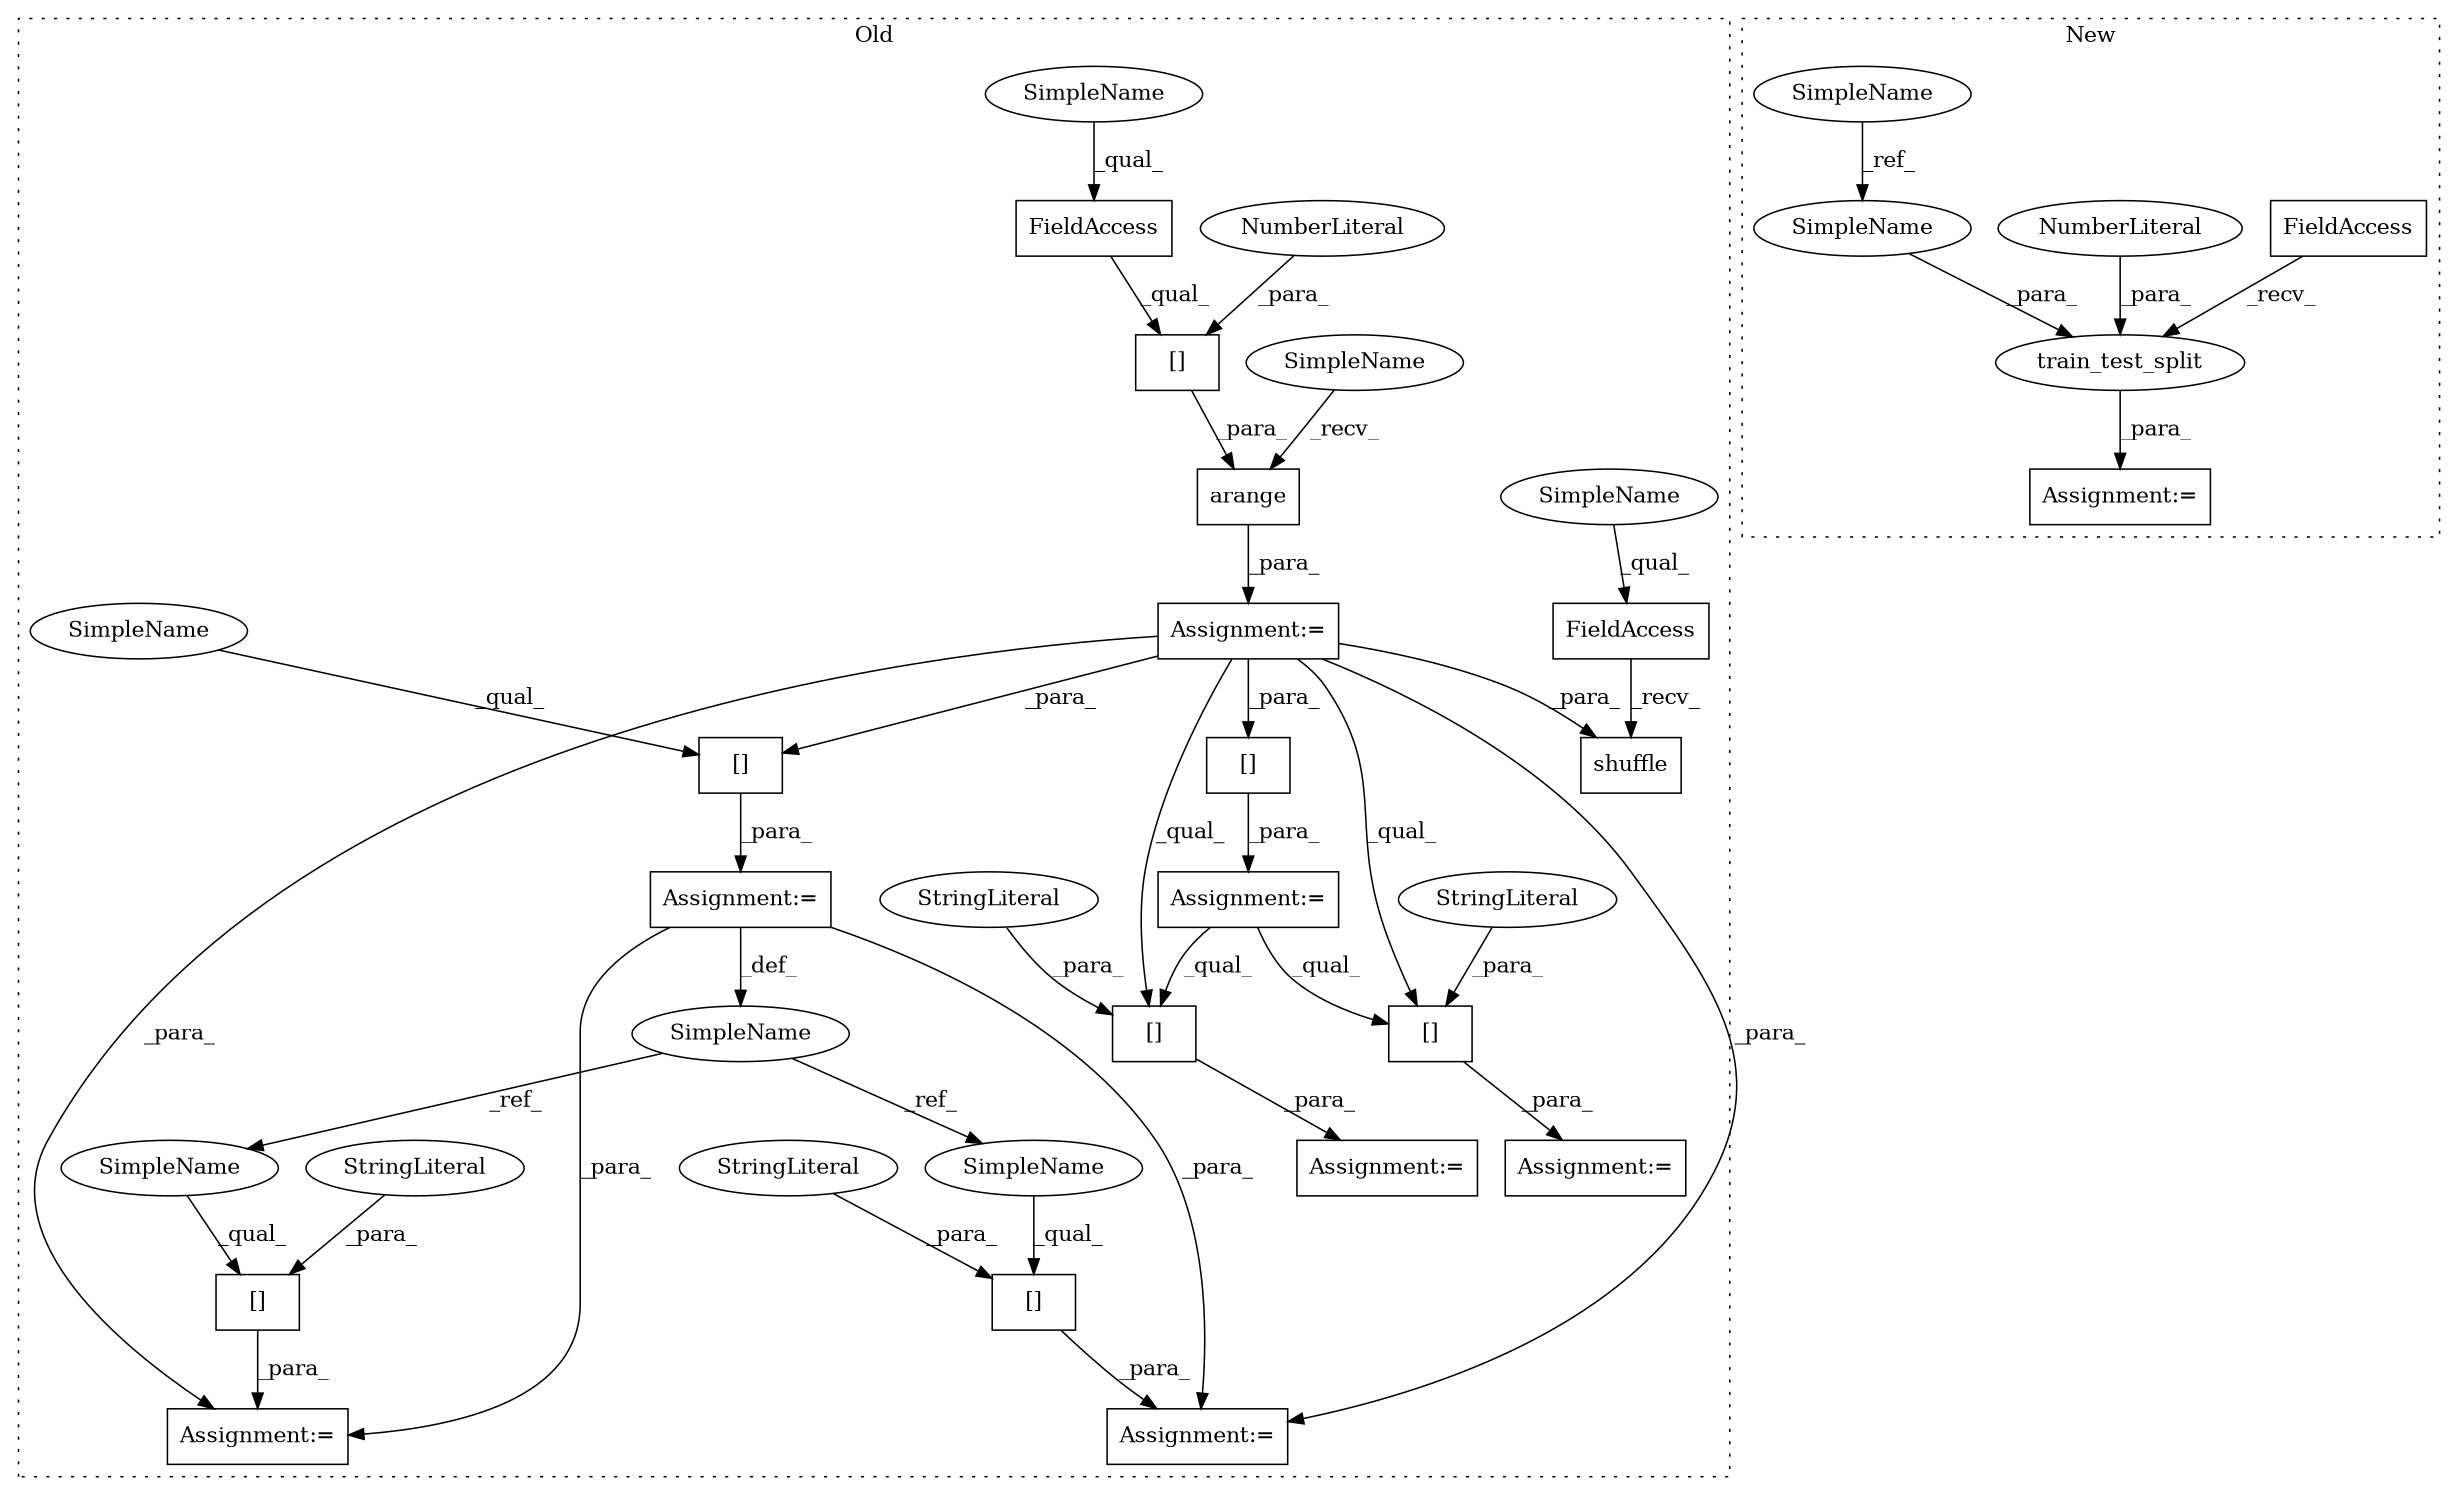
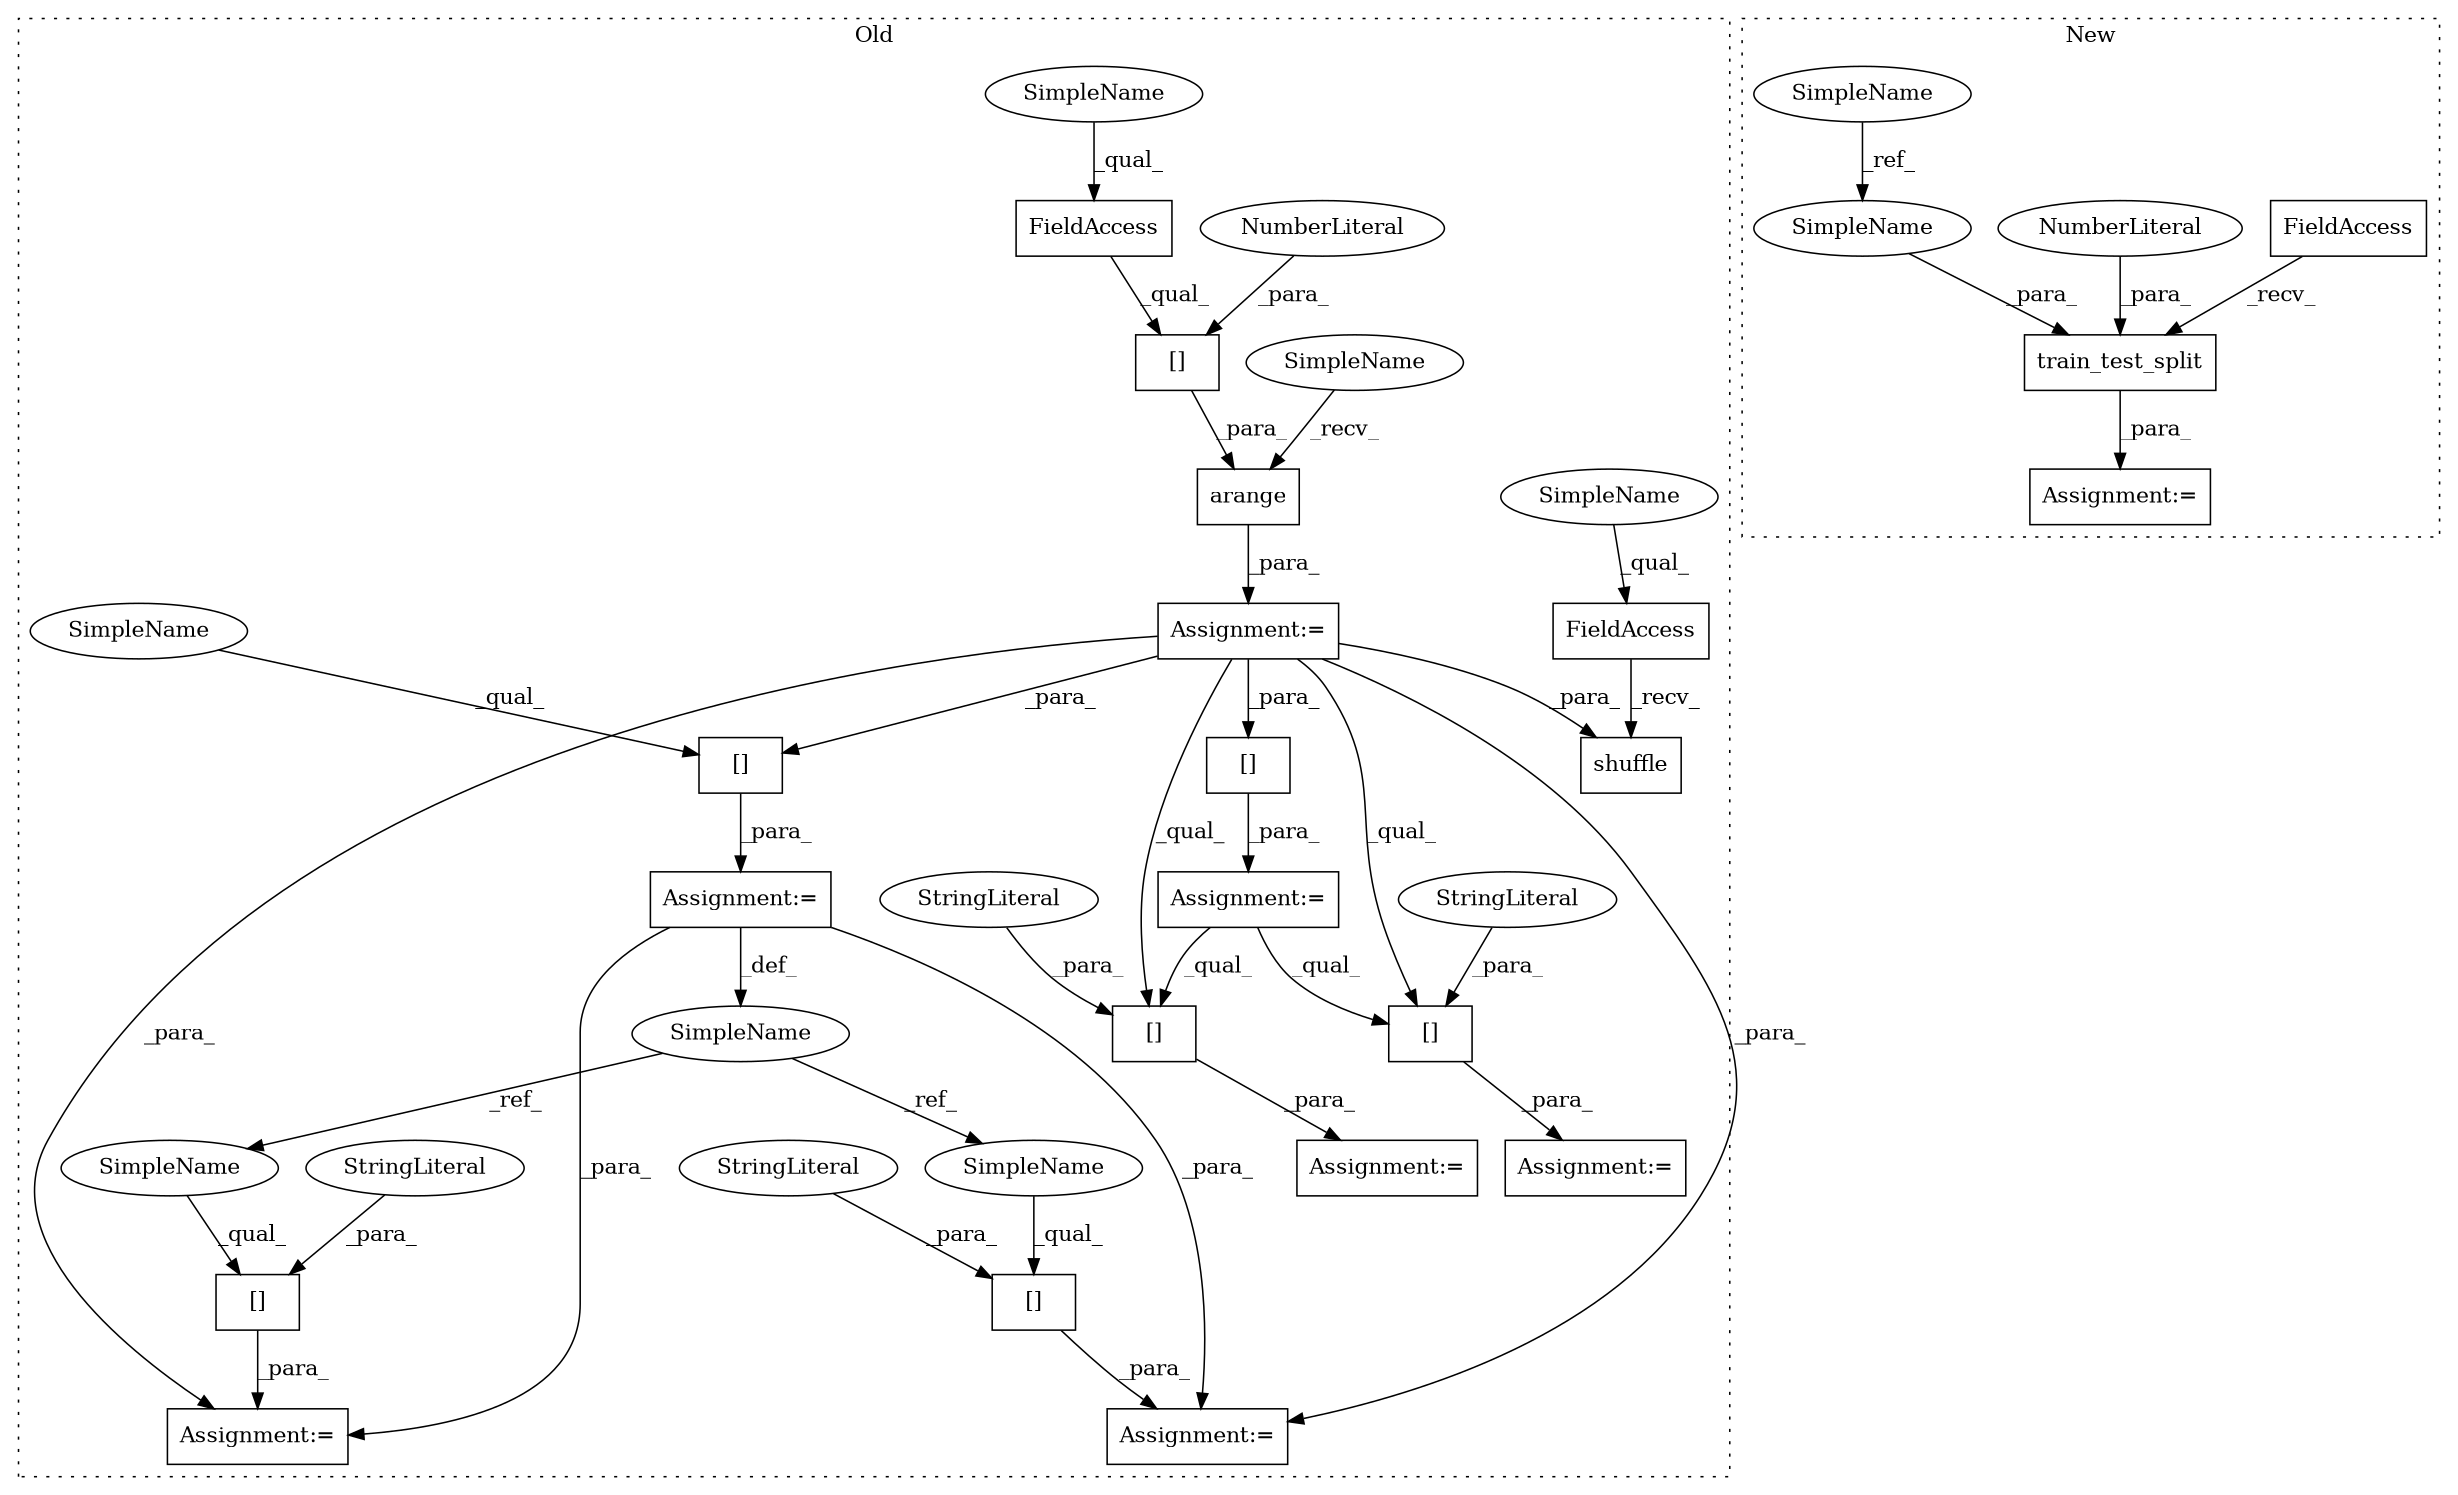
node "train_test_split": shape ellipse -> box
